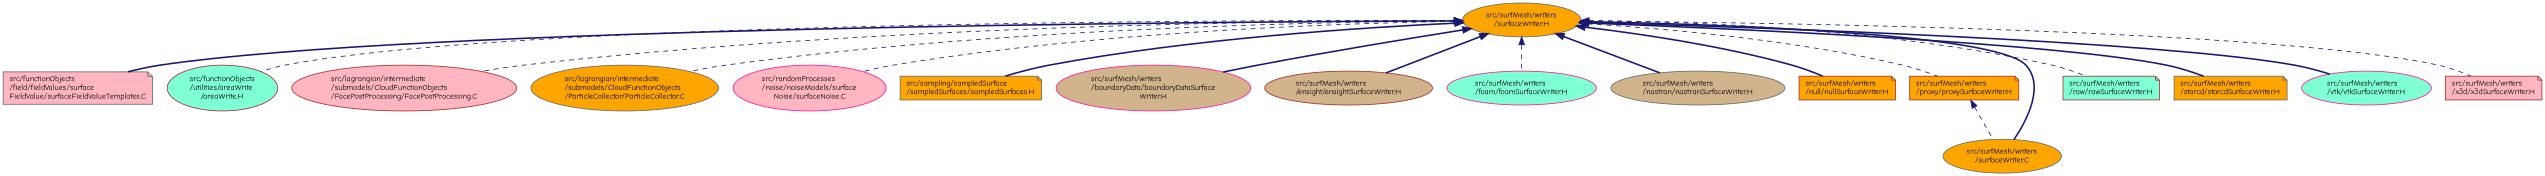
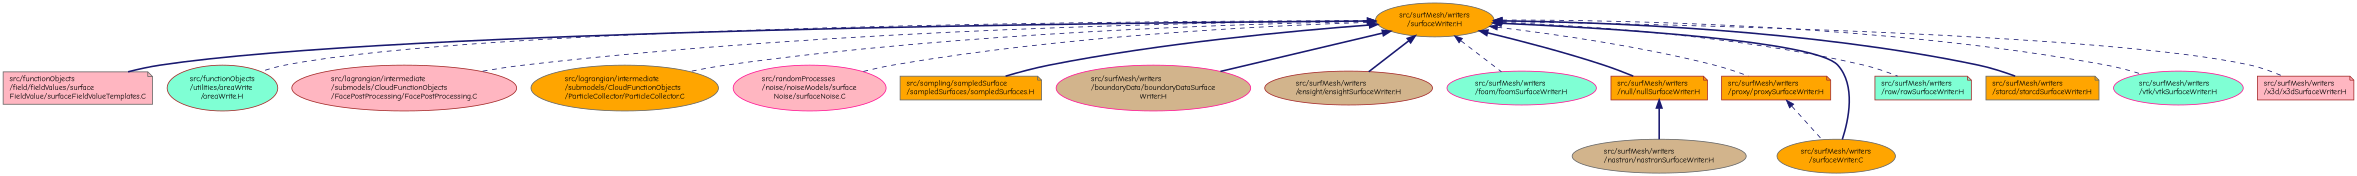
edge "src/surfMesh/writers /vtk/vtkSurfaceWriter.H" -> "src/surfMesh/writers /surfaceWriter.H": style bold -> dashed
edge "src/surfMesh/writers /nastran/nastranSurfaceWriter.H" -> "src/surfMesh/writers /surfaceWriter.H": now "src/surfMesh/writers /nastran/nastranSurfaceWriter.H" -> "src/surfMesh/writers /null/nullSurfaceWriter.H"
